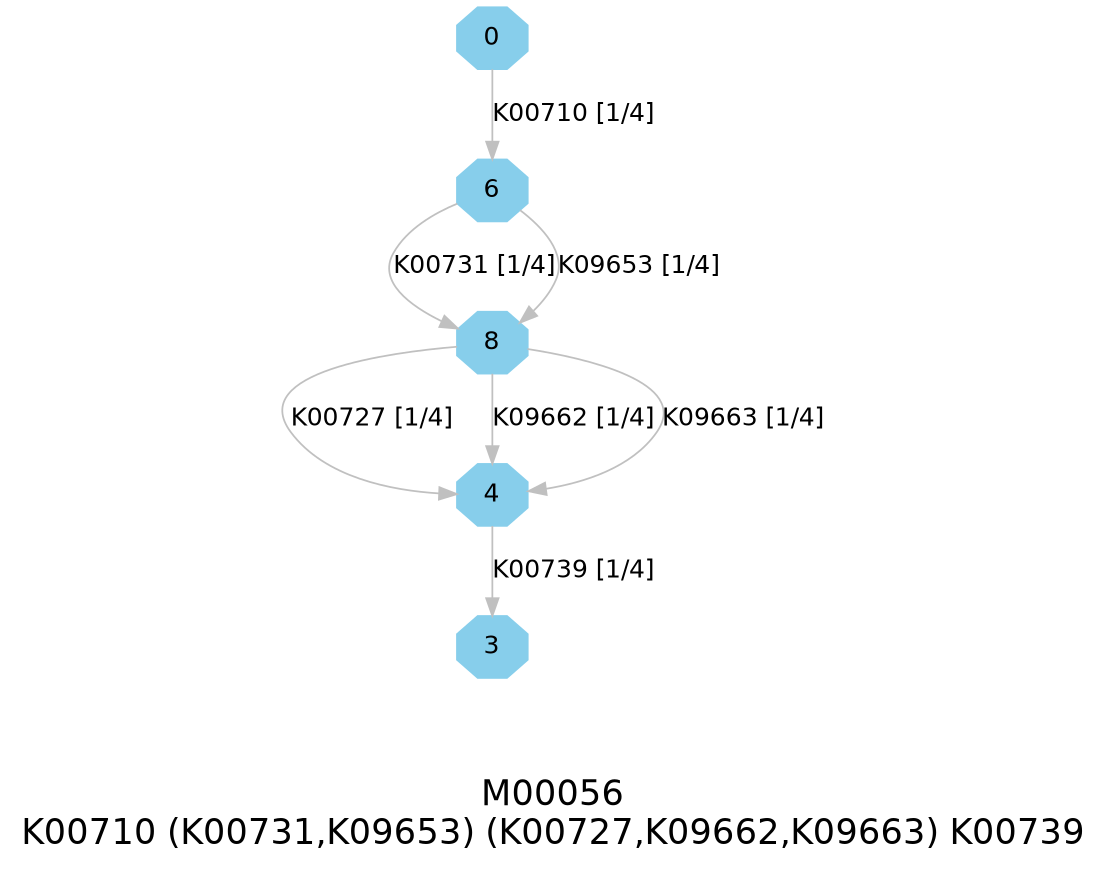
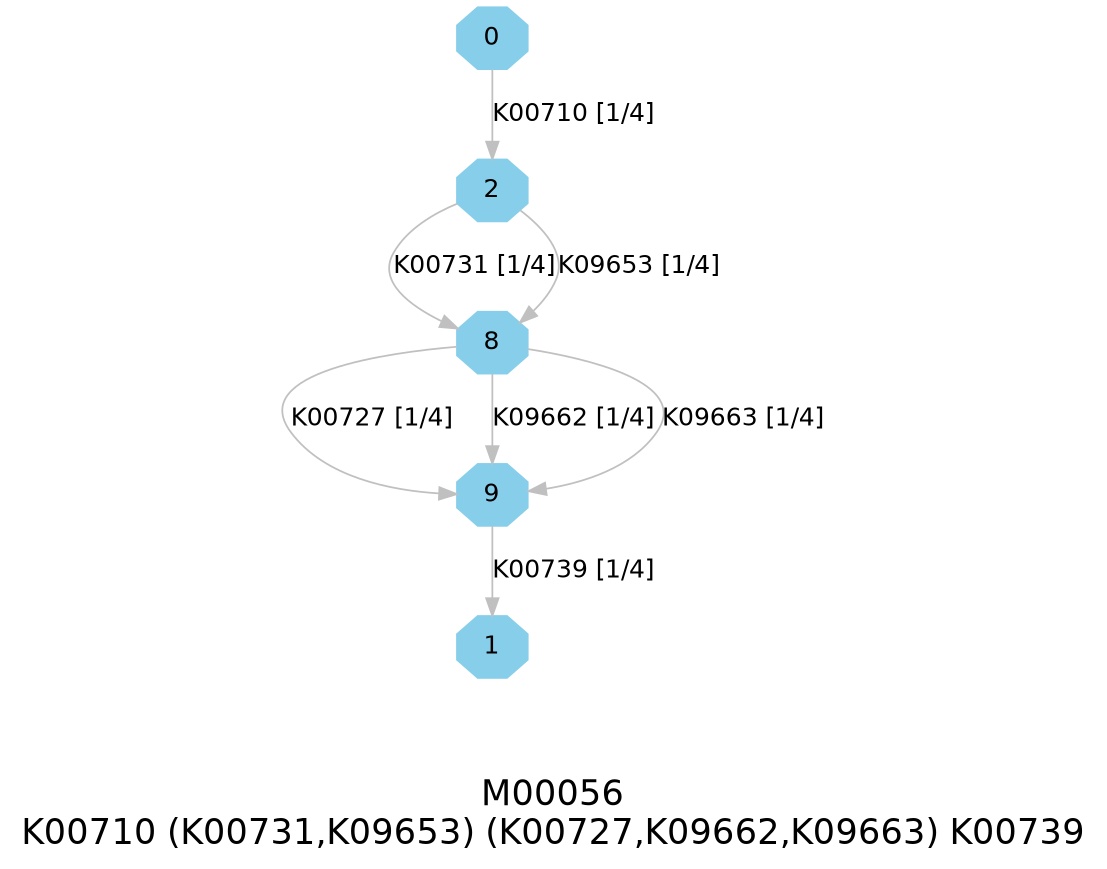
node "6": label "6" -> "2"
node "4": label "4" -> "9"
node "3": label "3" -> "1"
